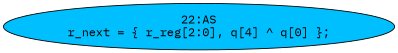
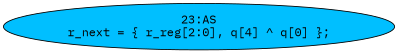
node "22:AS r_next = { r_reg[2:0], q[4] ^ q[0] };": label "22:AS r_next = { r_reg[2:0], q[4] ^ q[0] };" -> "23:AS r_next = { r_reg[2:0], q[4] ^ q[0] };"
